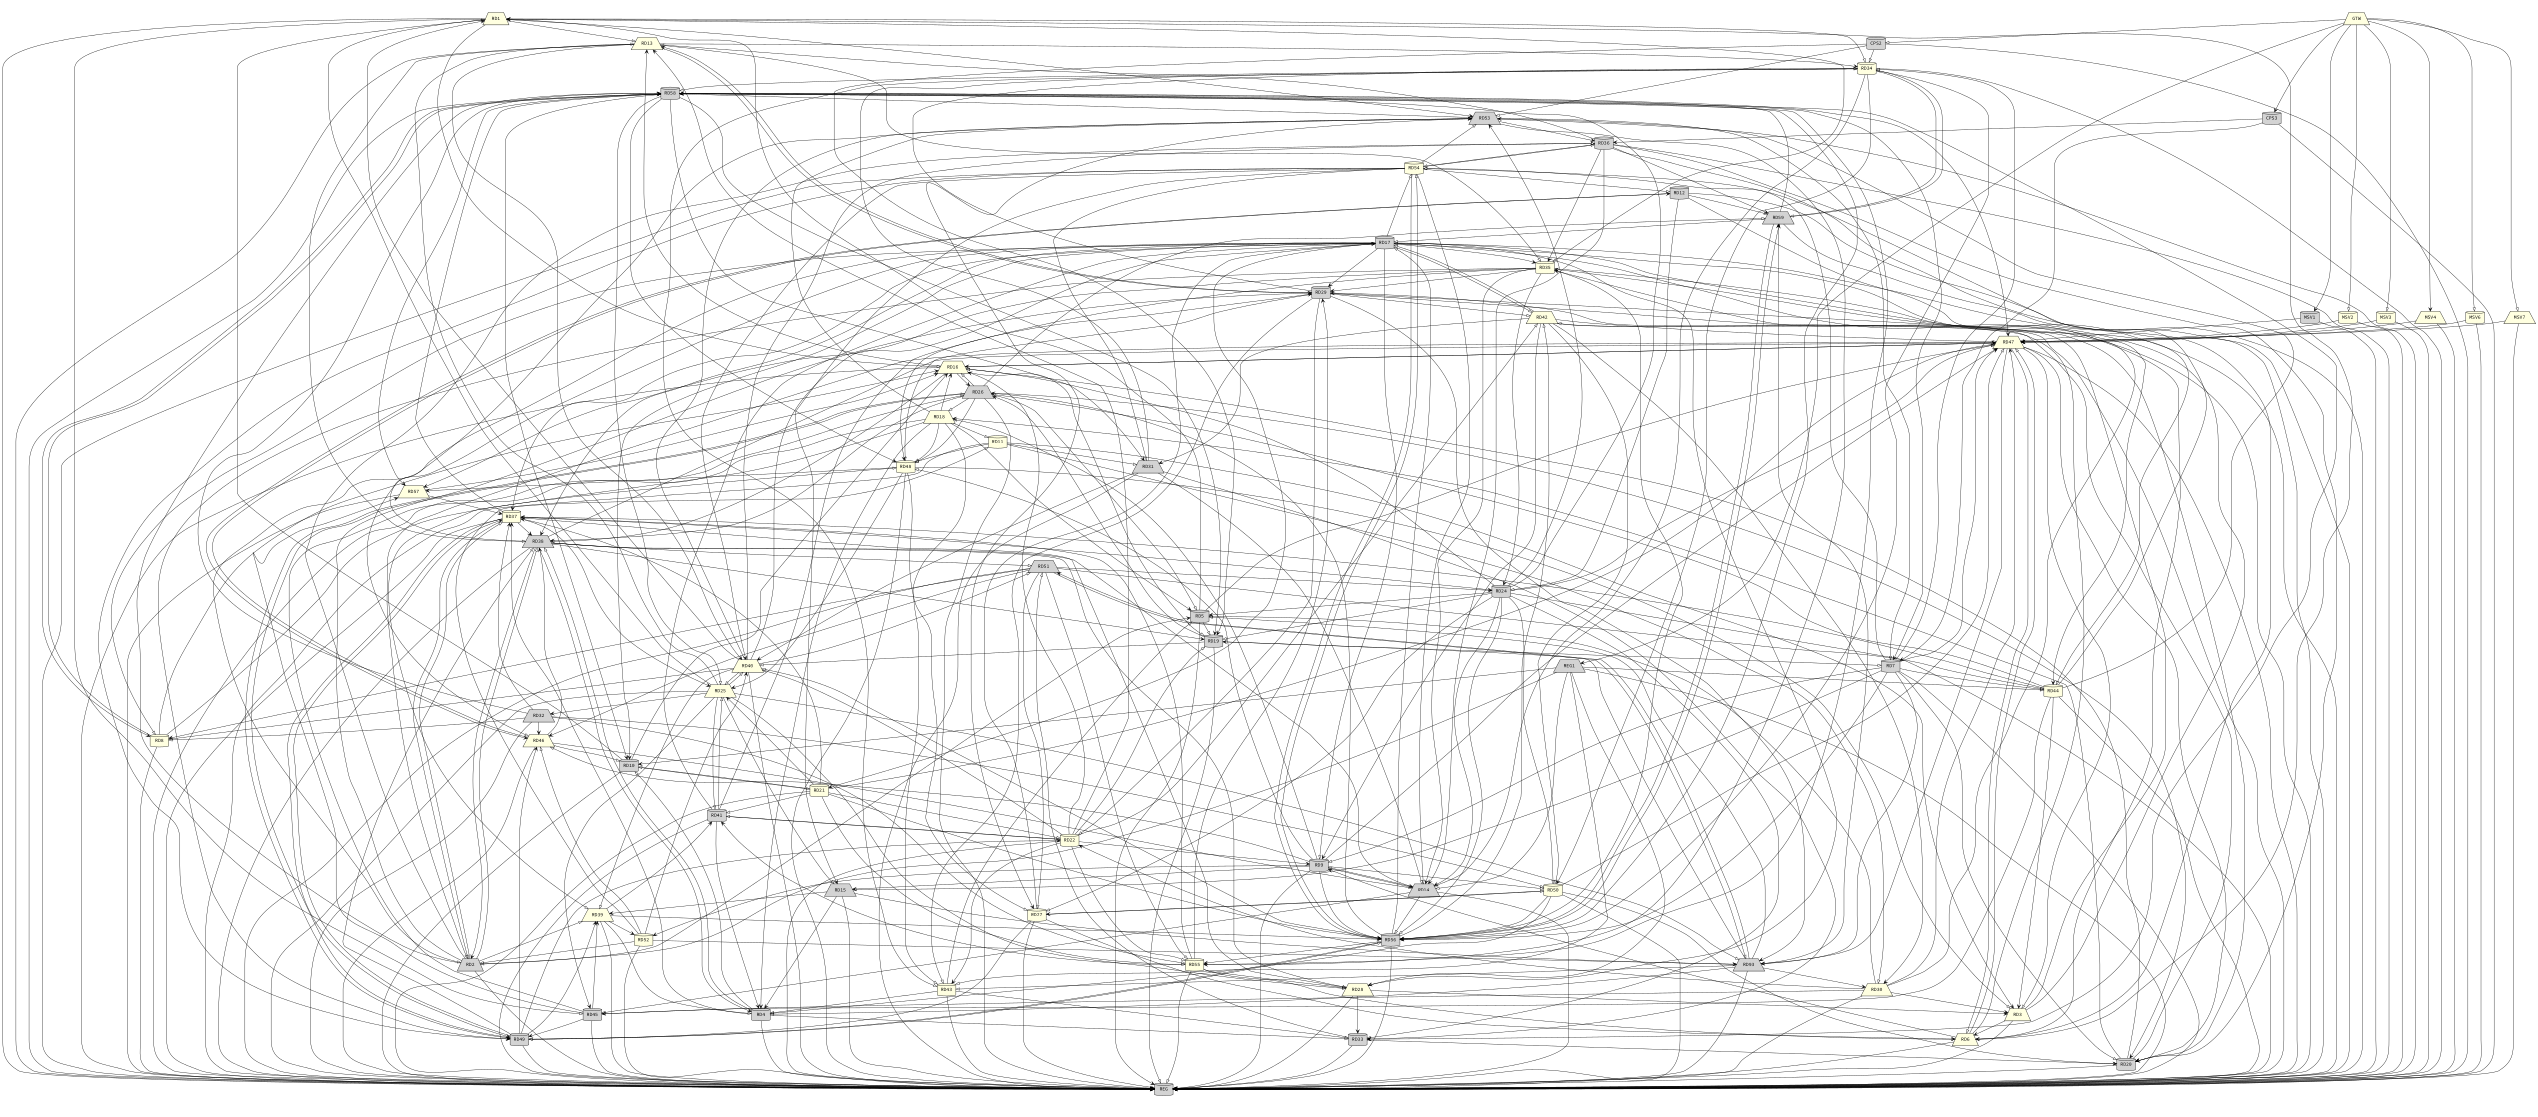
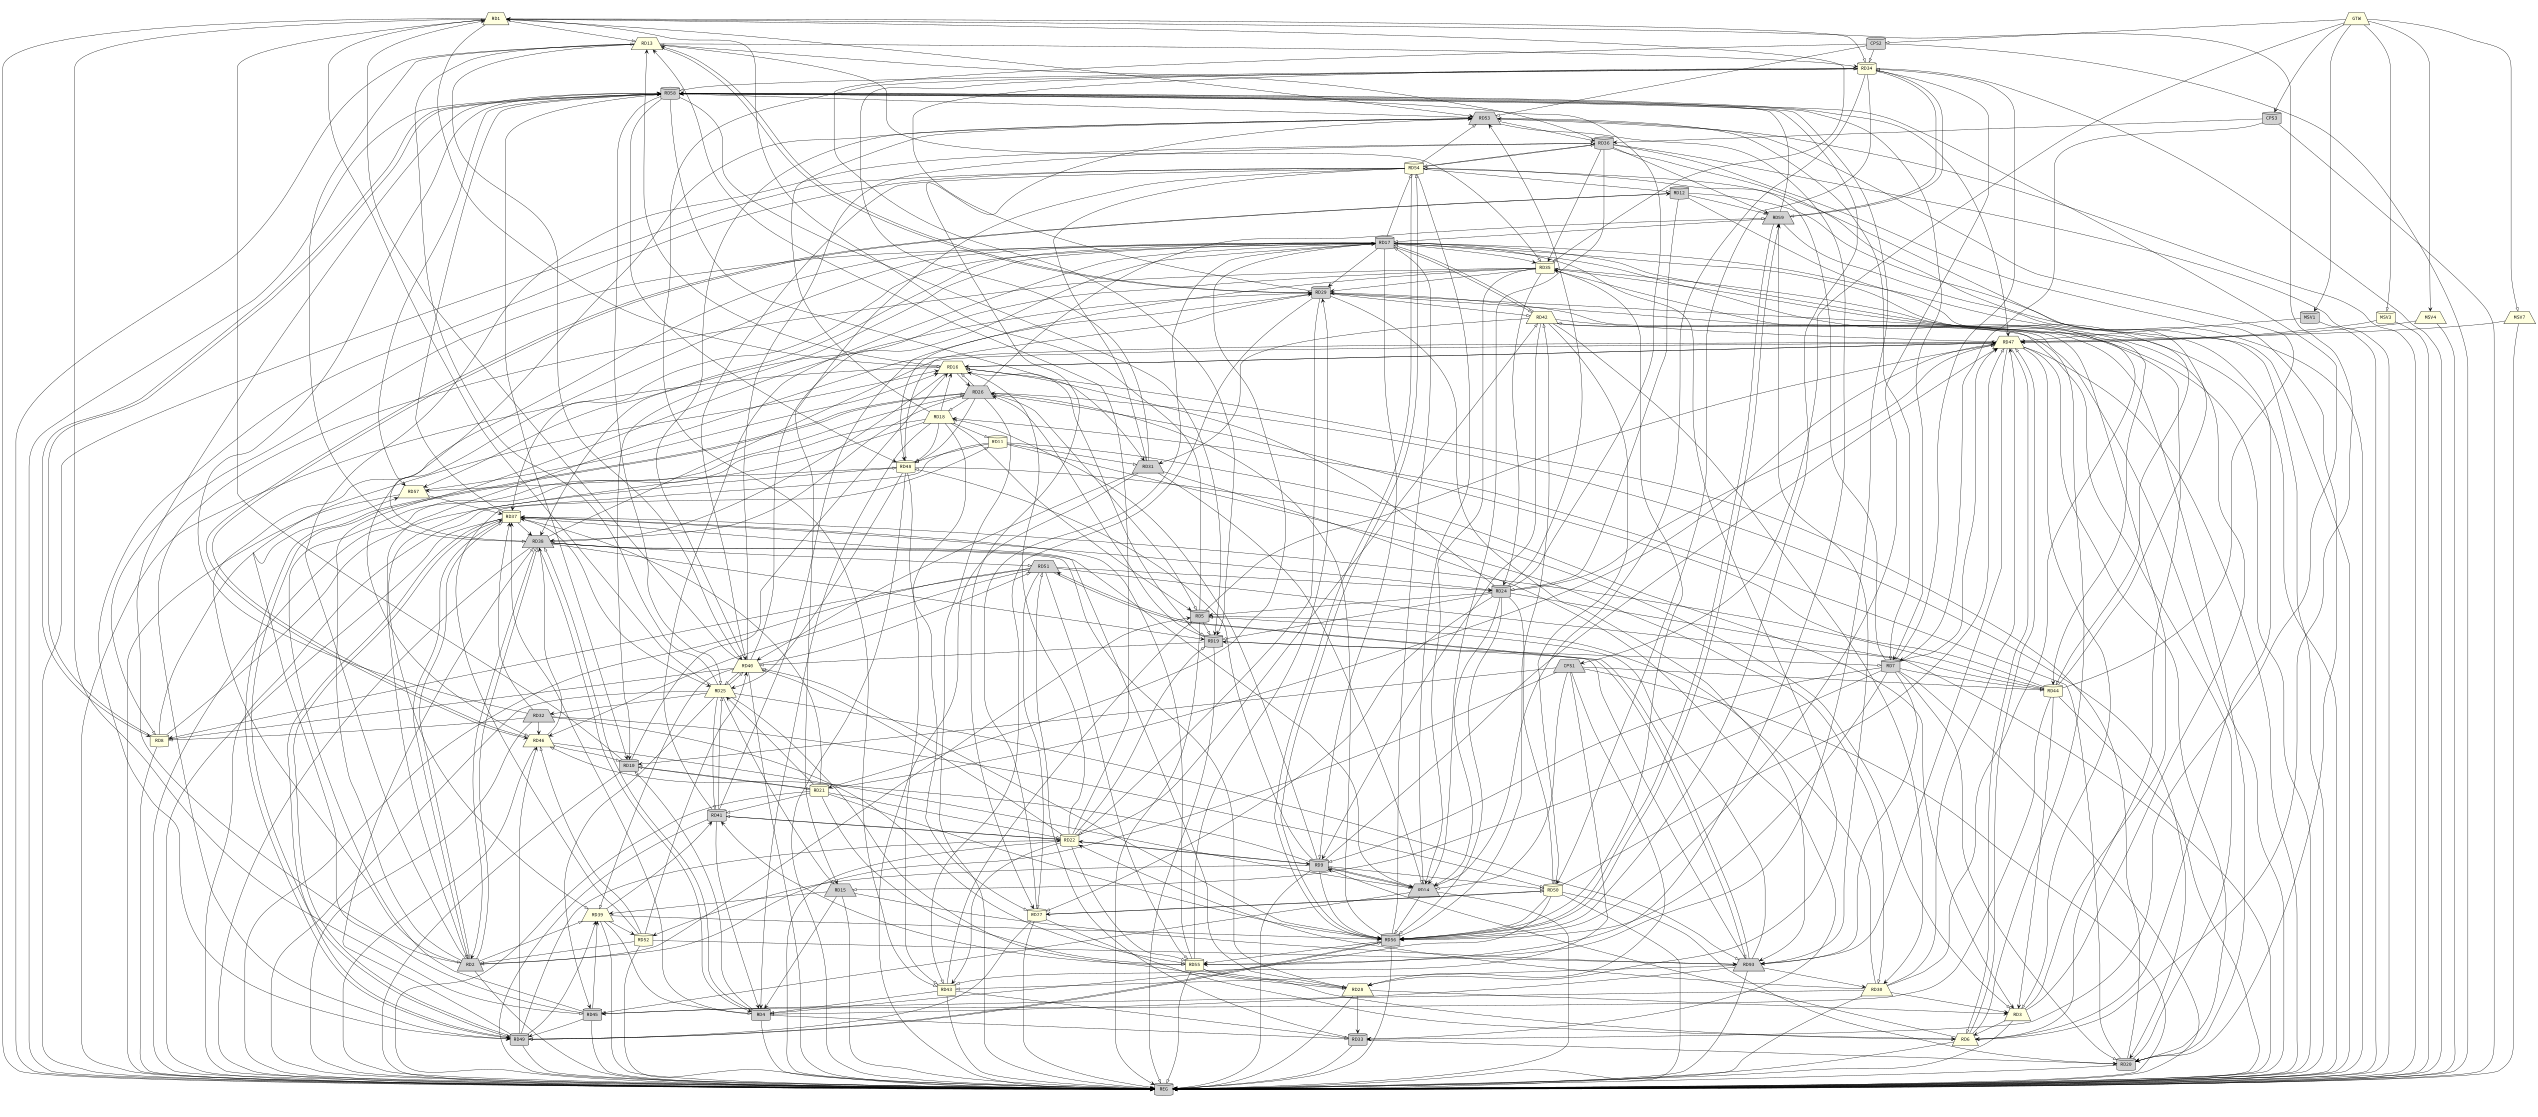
node "MSV2": removed
node "MSV6": removed
node "REG1": label "REG1" -> "CPS1"
edge "RD9" -> "RD15": now "RD9" -> "RD22"
edge "RD24" -> "RD33": removed
